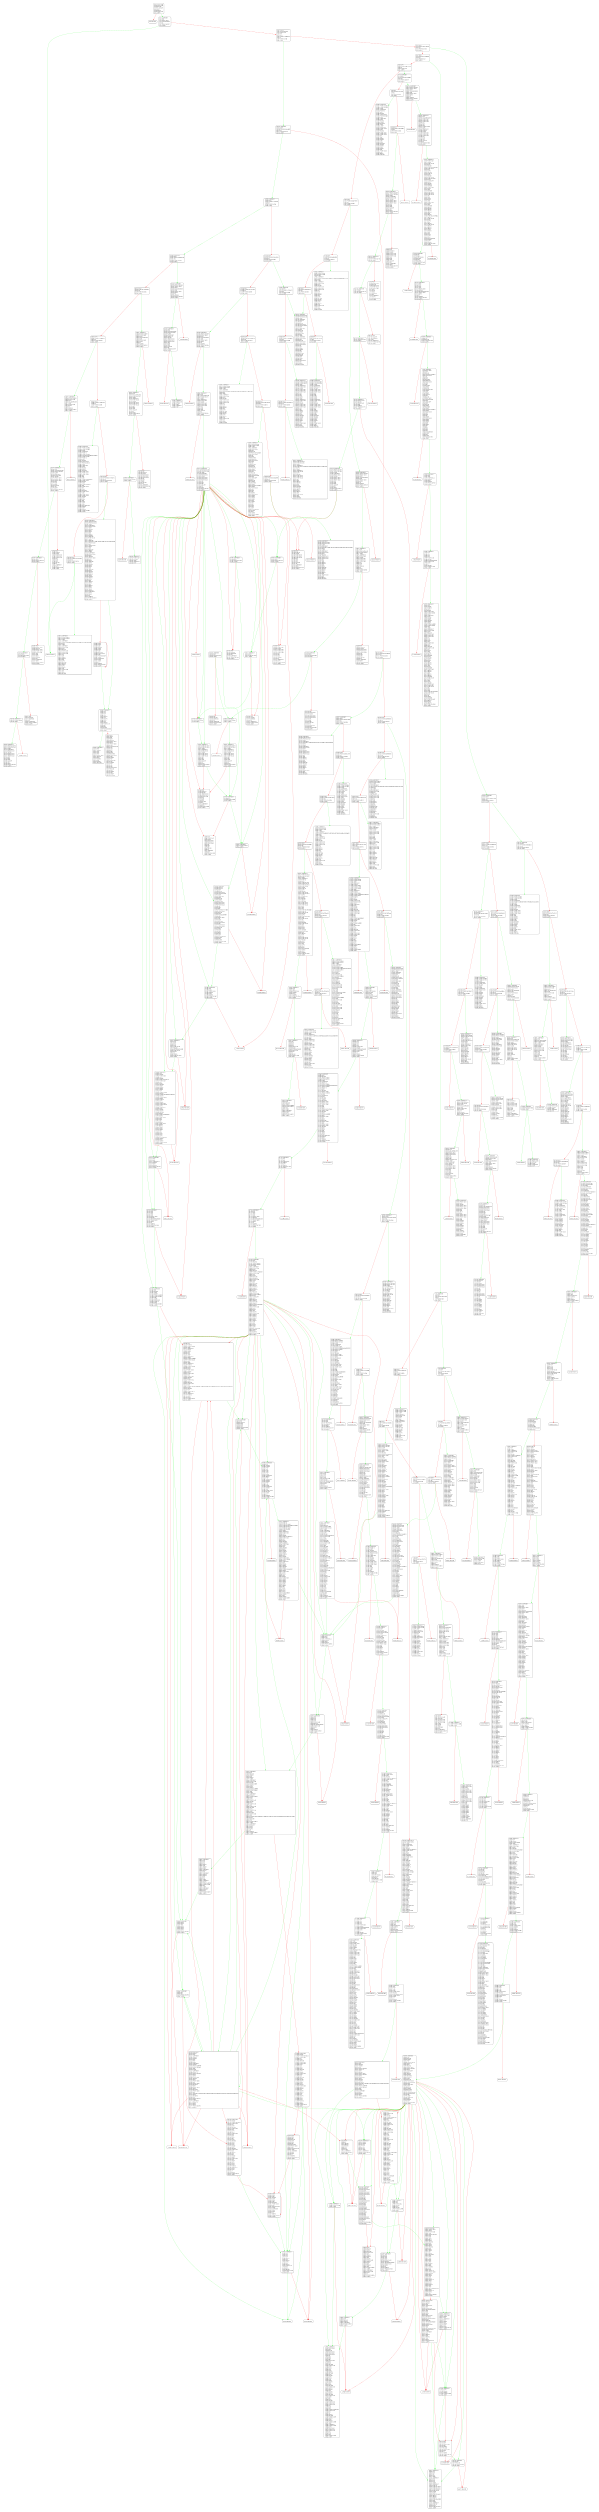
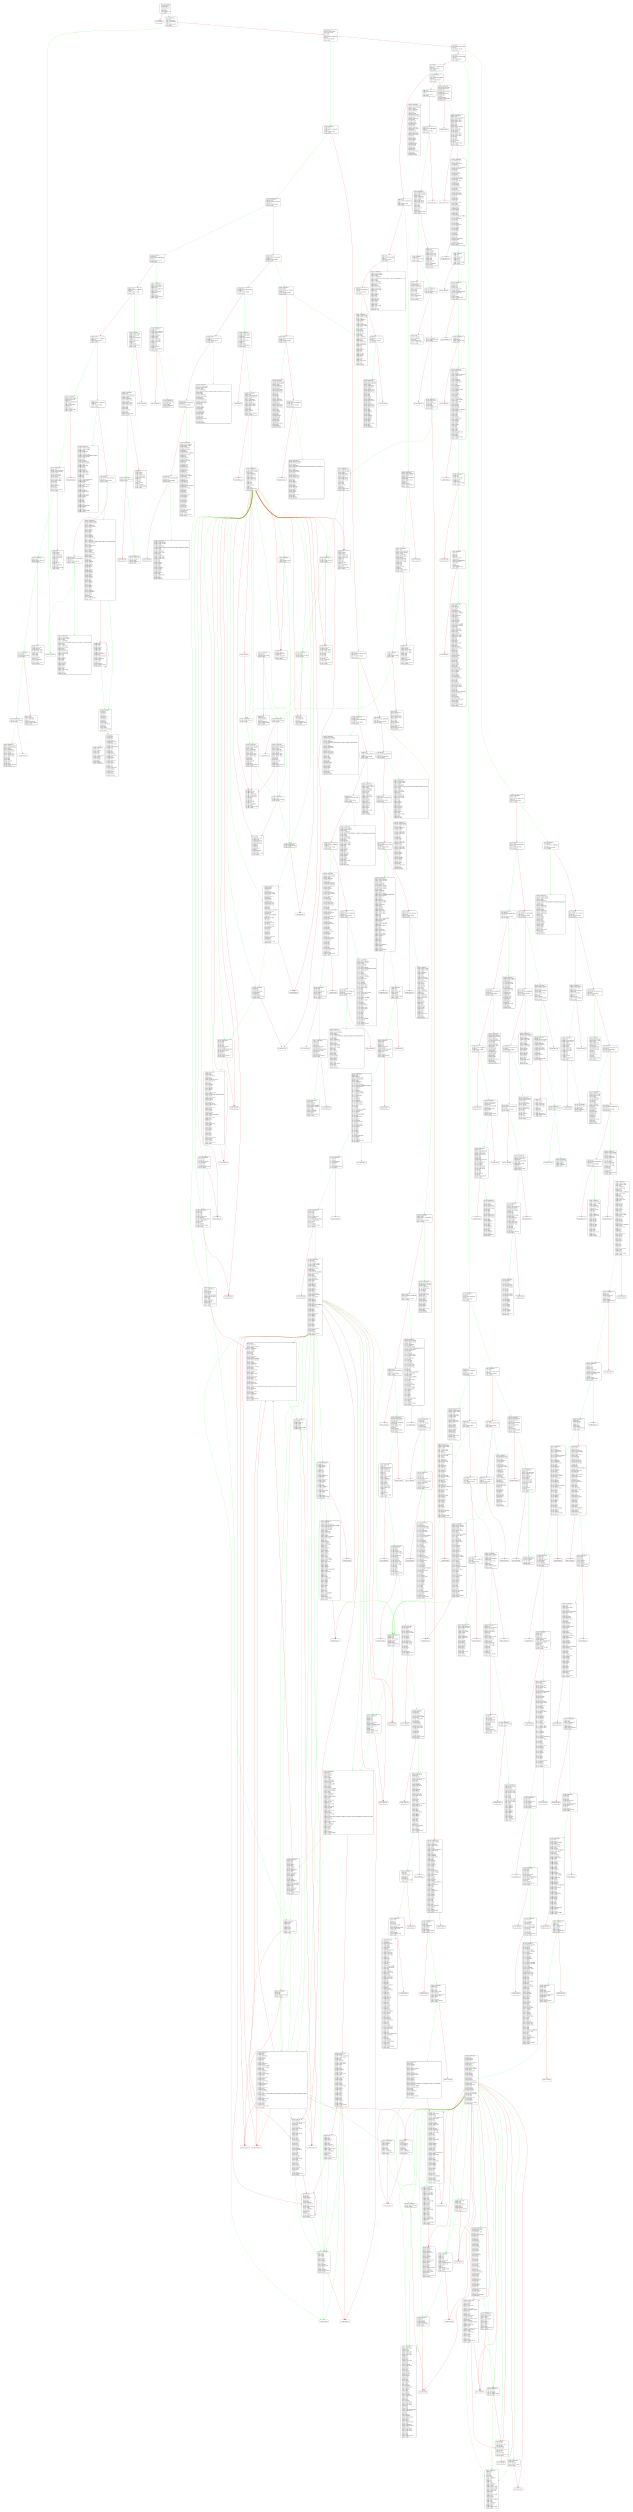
node "0x0342 REVERT": removed
